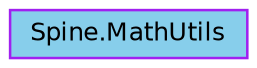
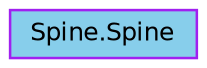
node "Spine.MathUtils": label "Spine.MathUtils" -> "Spine.Spine"
